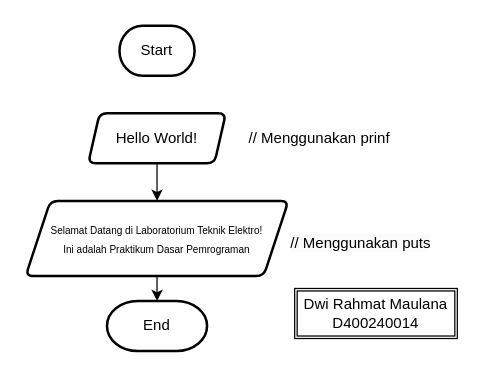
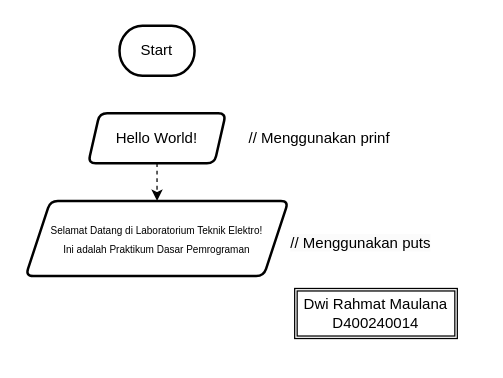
edge "Hello World!" -> "Selamat Datang di Laboratorium Teknik Elektro! Ini adalah Praktikum Dasar Pemrograman": style solid -> dashed
edge "Selamat Datang di Laboratorium Teknik Elektro! Ini adalah Praktikum Dasar Pemrograman" -> "End": removed
node "End": removed
